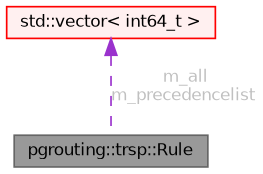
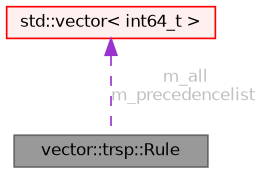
node "pgrouting::trsp::Rule": label "pgrouting::trsp::Rule" -> "vector::trsp::Rule"
